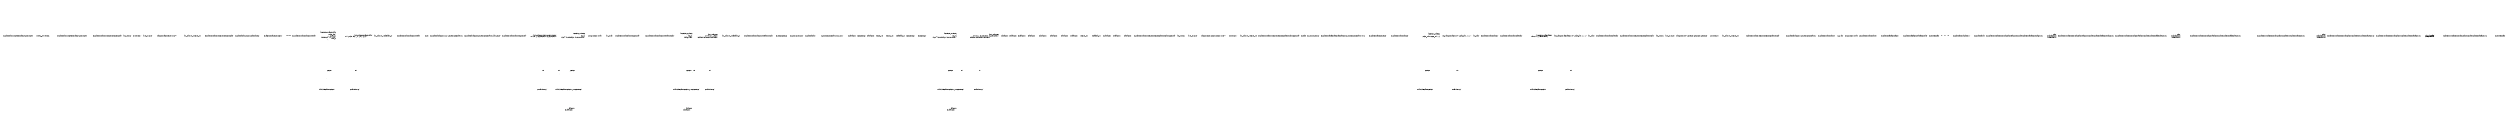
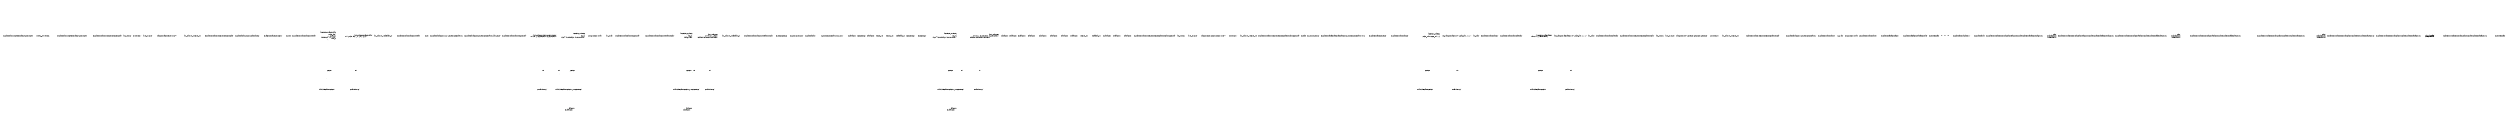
node "Quiet Unk.True": label "Quiet Unk.True" -> "Entry Unk.True"
